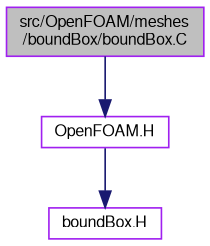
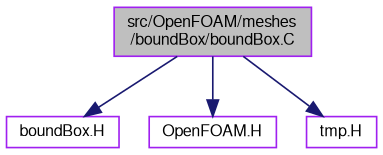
node "tmp.H": added
edge "OpenFOAM.H" -> "boundBox.H": now "src/OpenFOAM/meshes /boundBox/boundBox.C" -> "boundBox.H"
